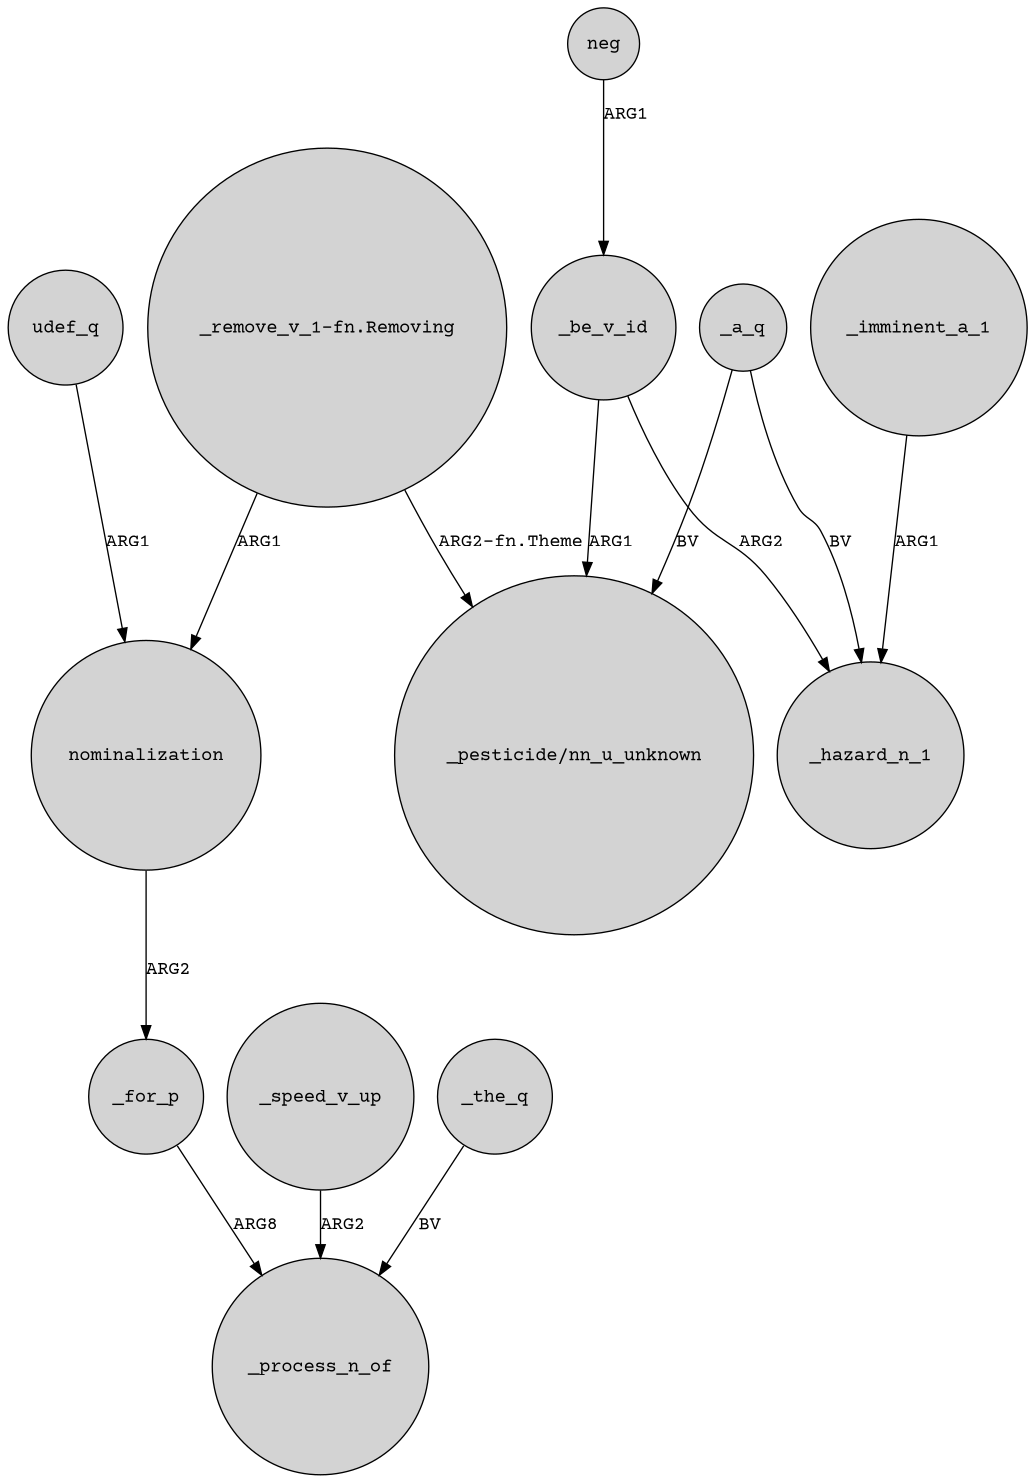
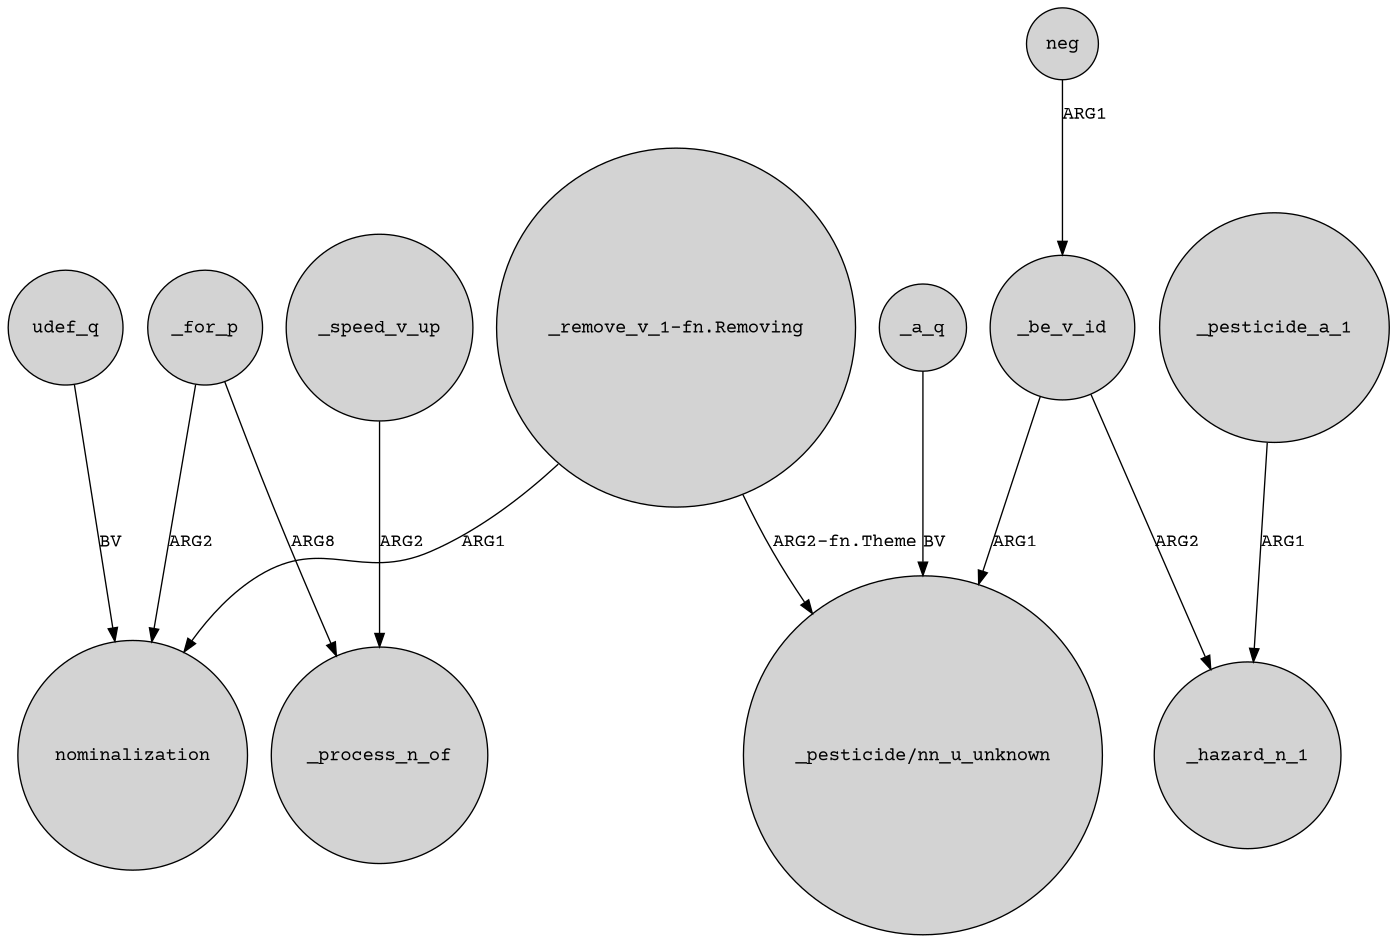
node "_imminent_a_1": label "_imminent_a_1" -> "_pesticide_a_1"
edge "_a_q" -> "_hazard_n_1": removed, label "BV"
edge "udef_q" -> "nominalization": label "ARG1" -> "BV"
edge "nominalization" -> "_for_p": reversed
node "_the_q": removed
